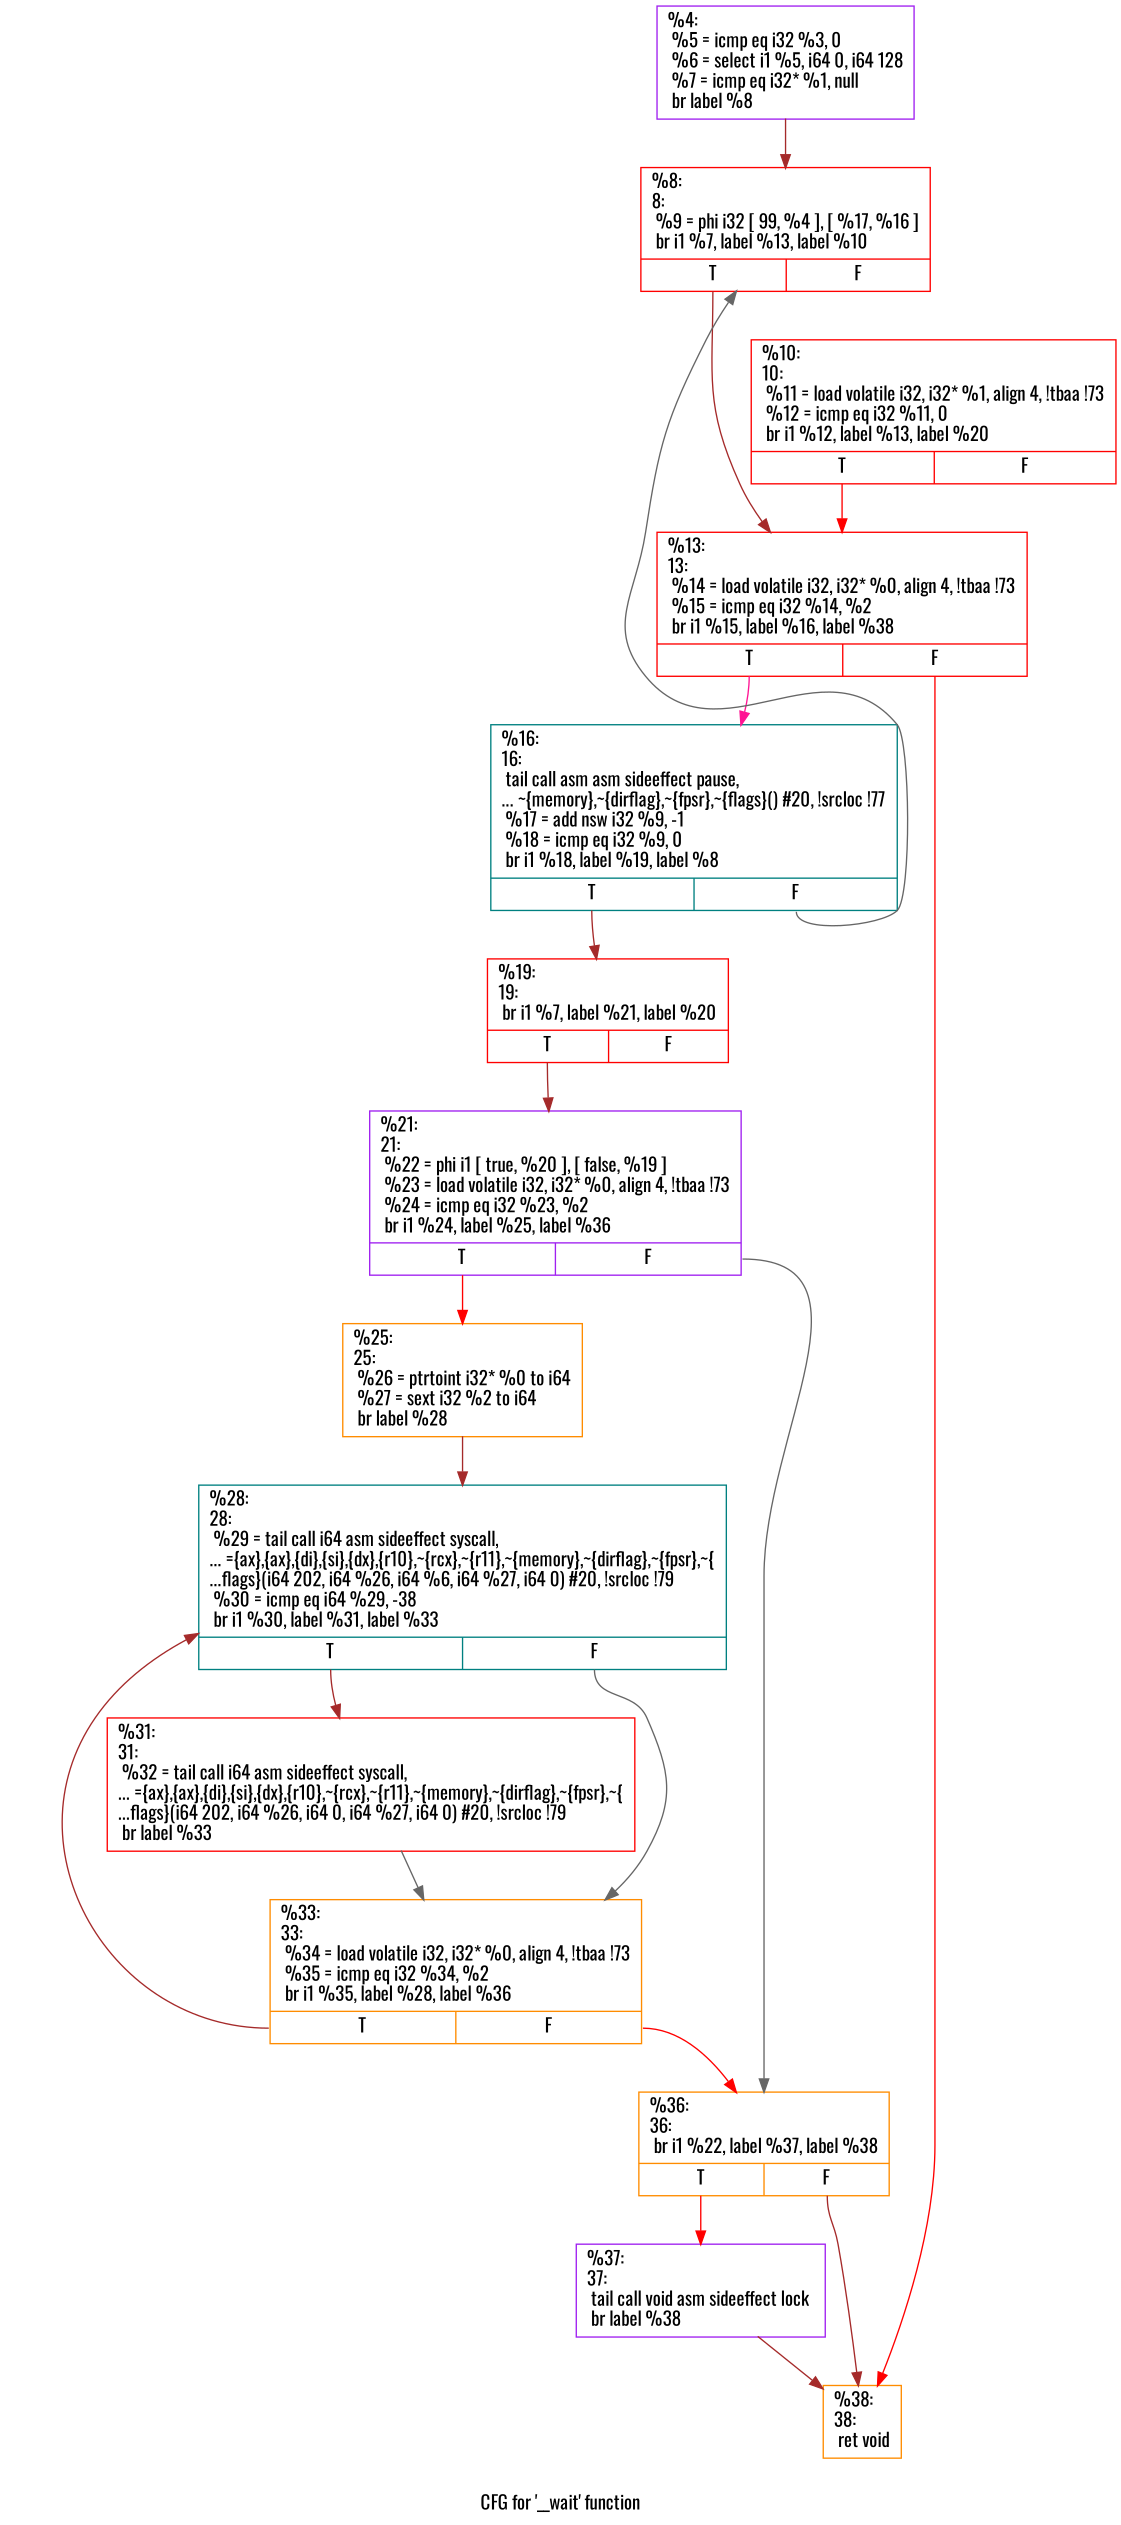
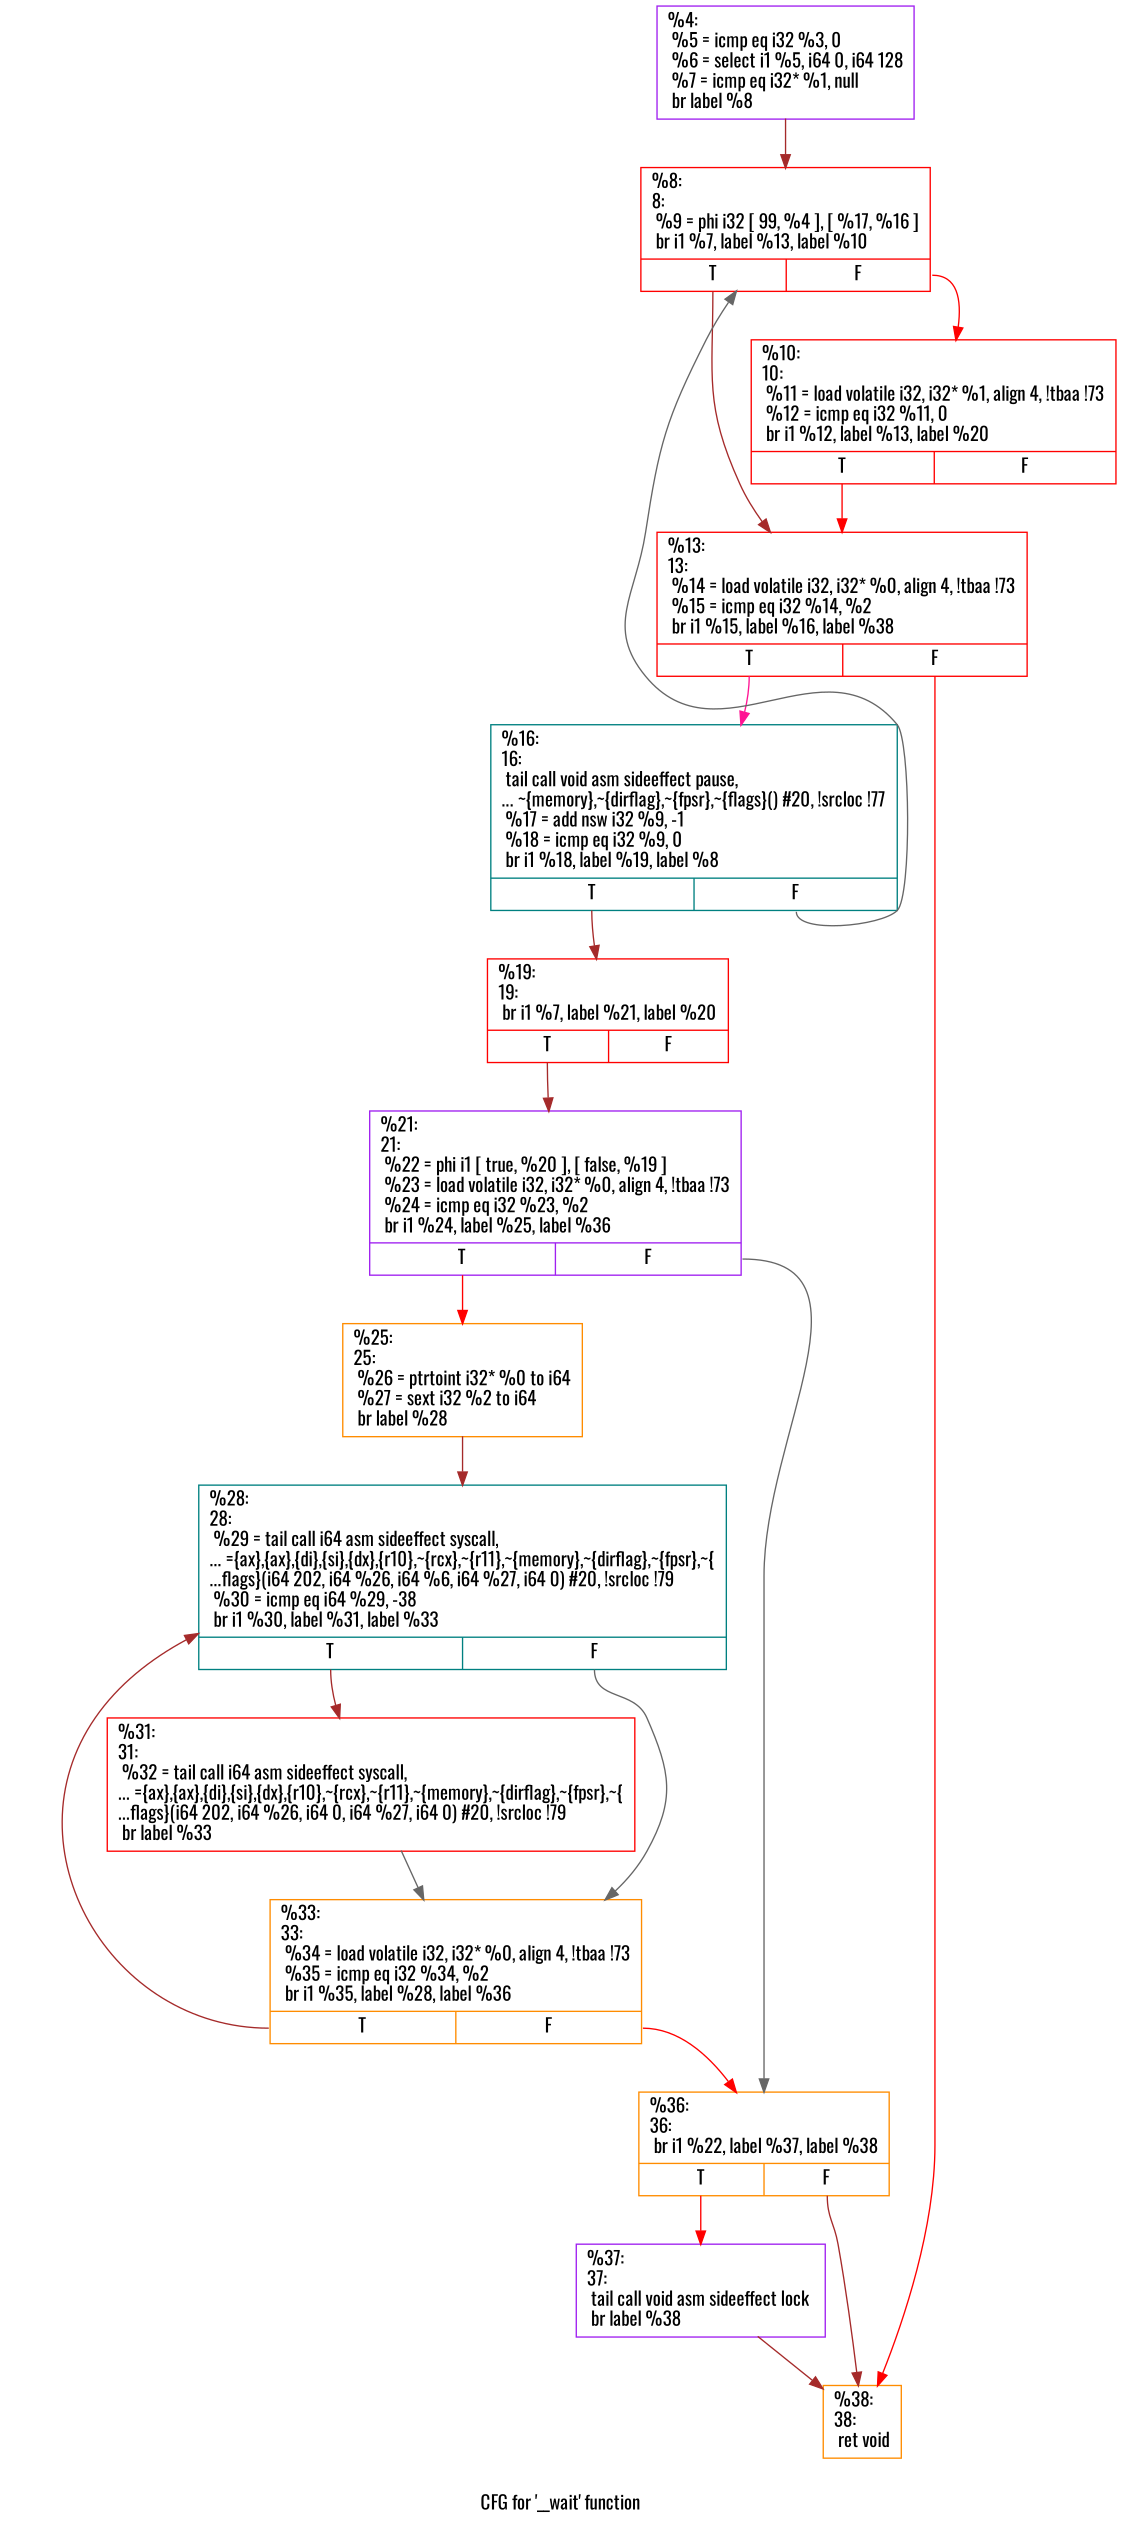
edge "%8:" -> "%10:": added
node "%16:": text "tail call asm asm sideeffect pause," -> "tail call void asm sideeffect pause,"
